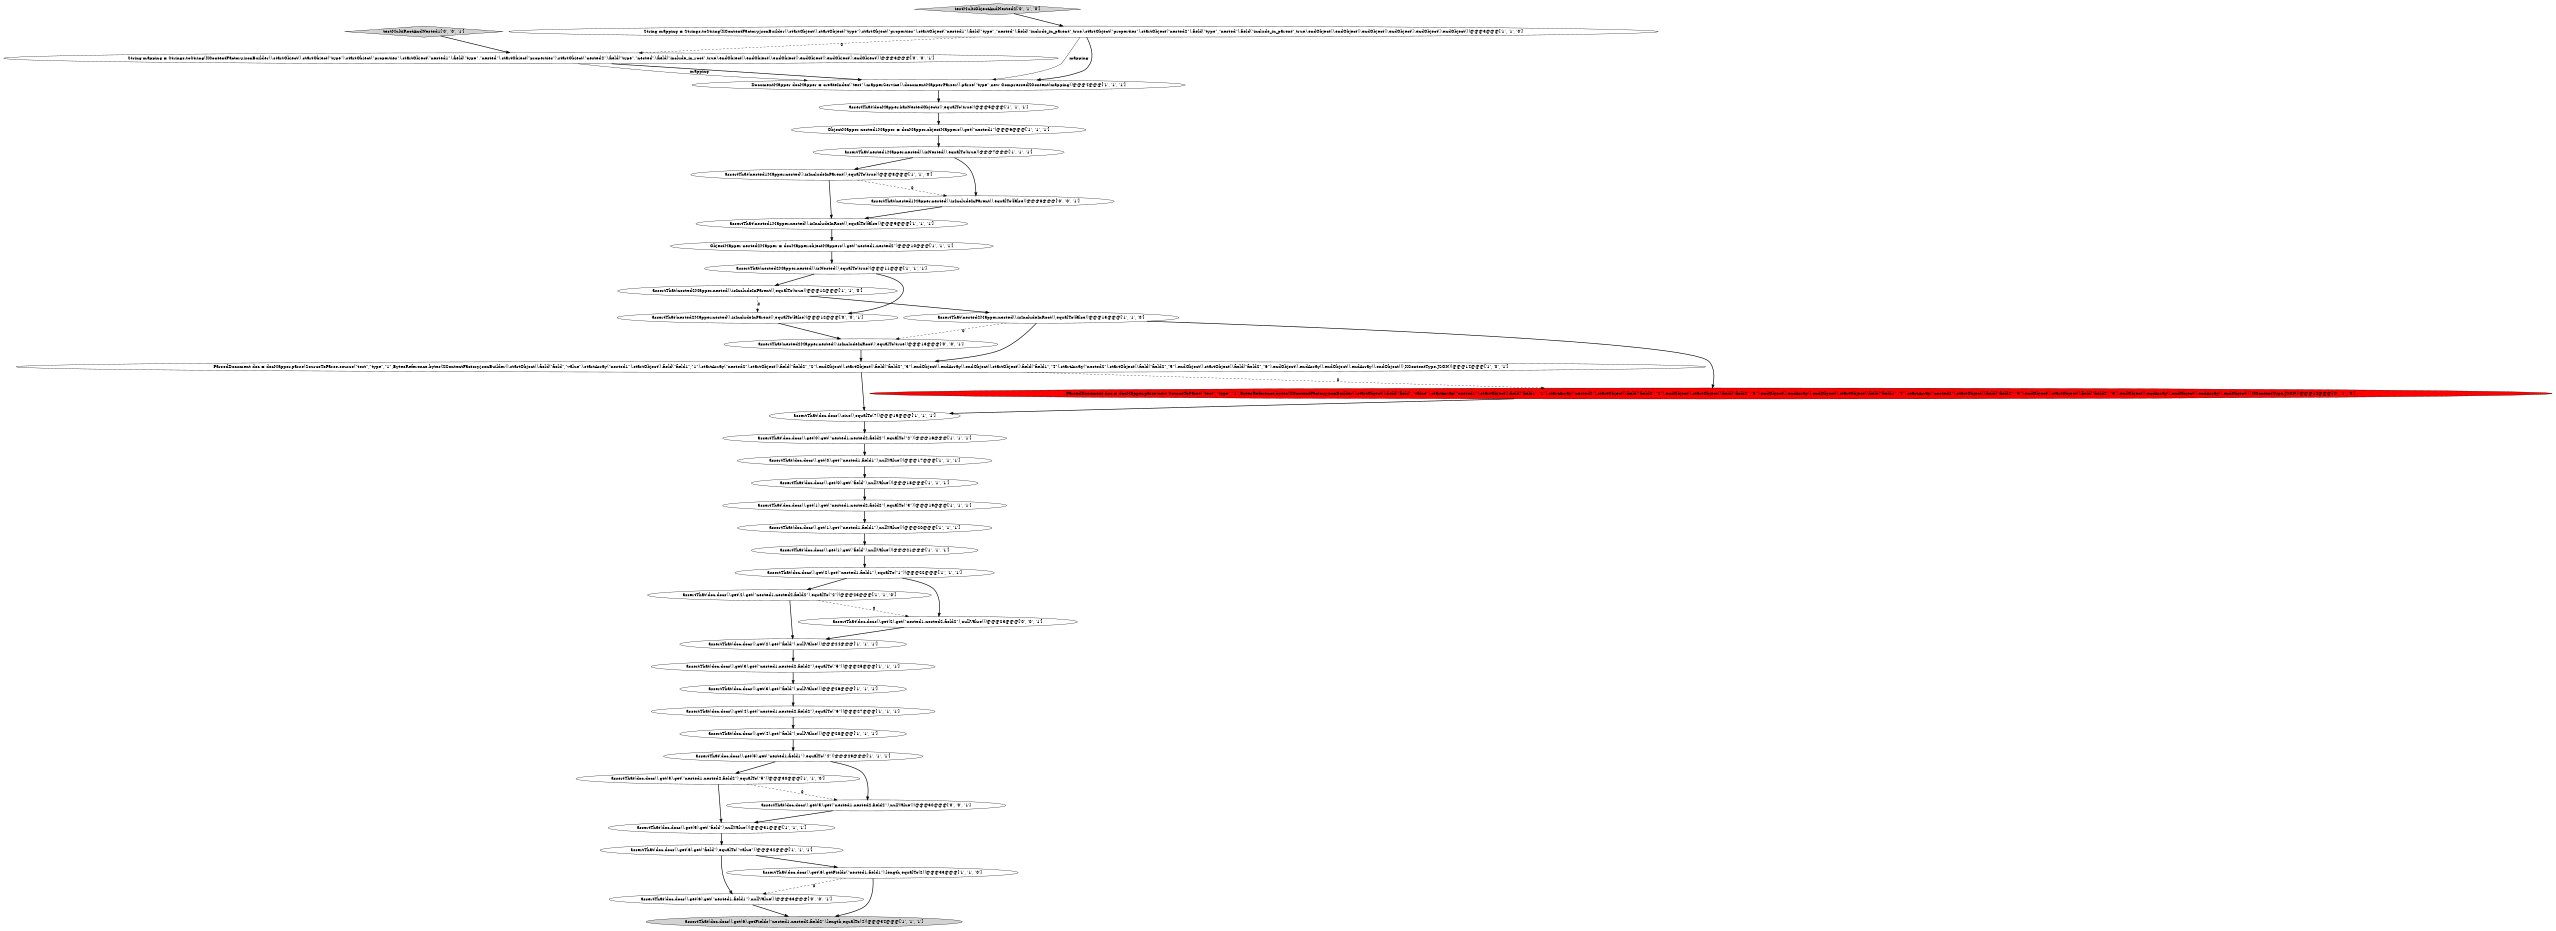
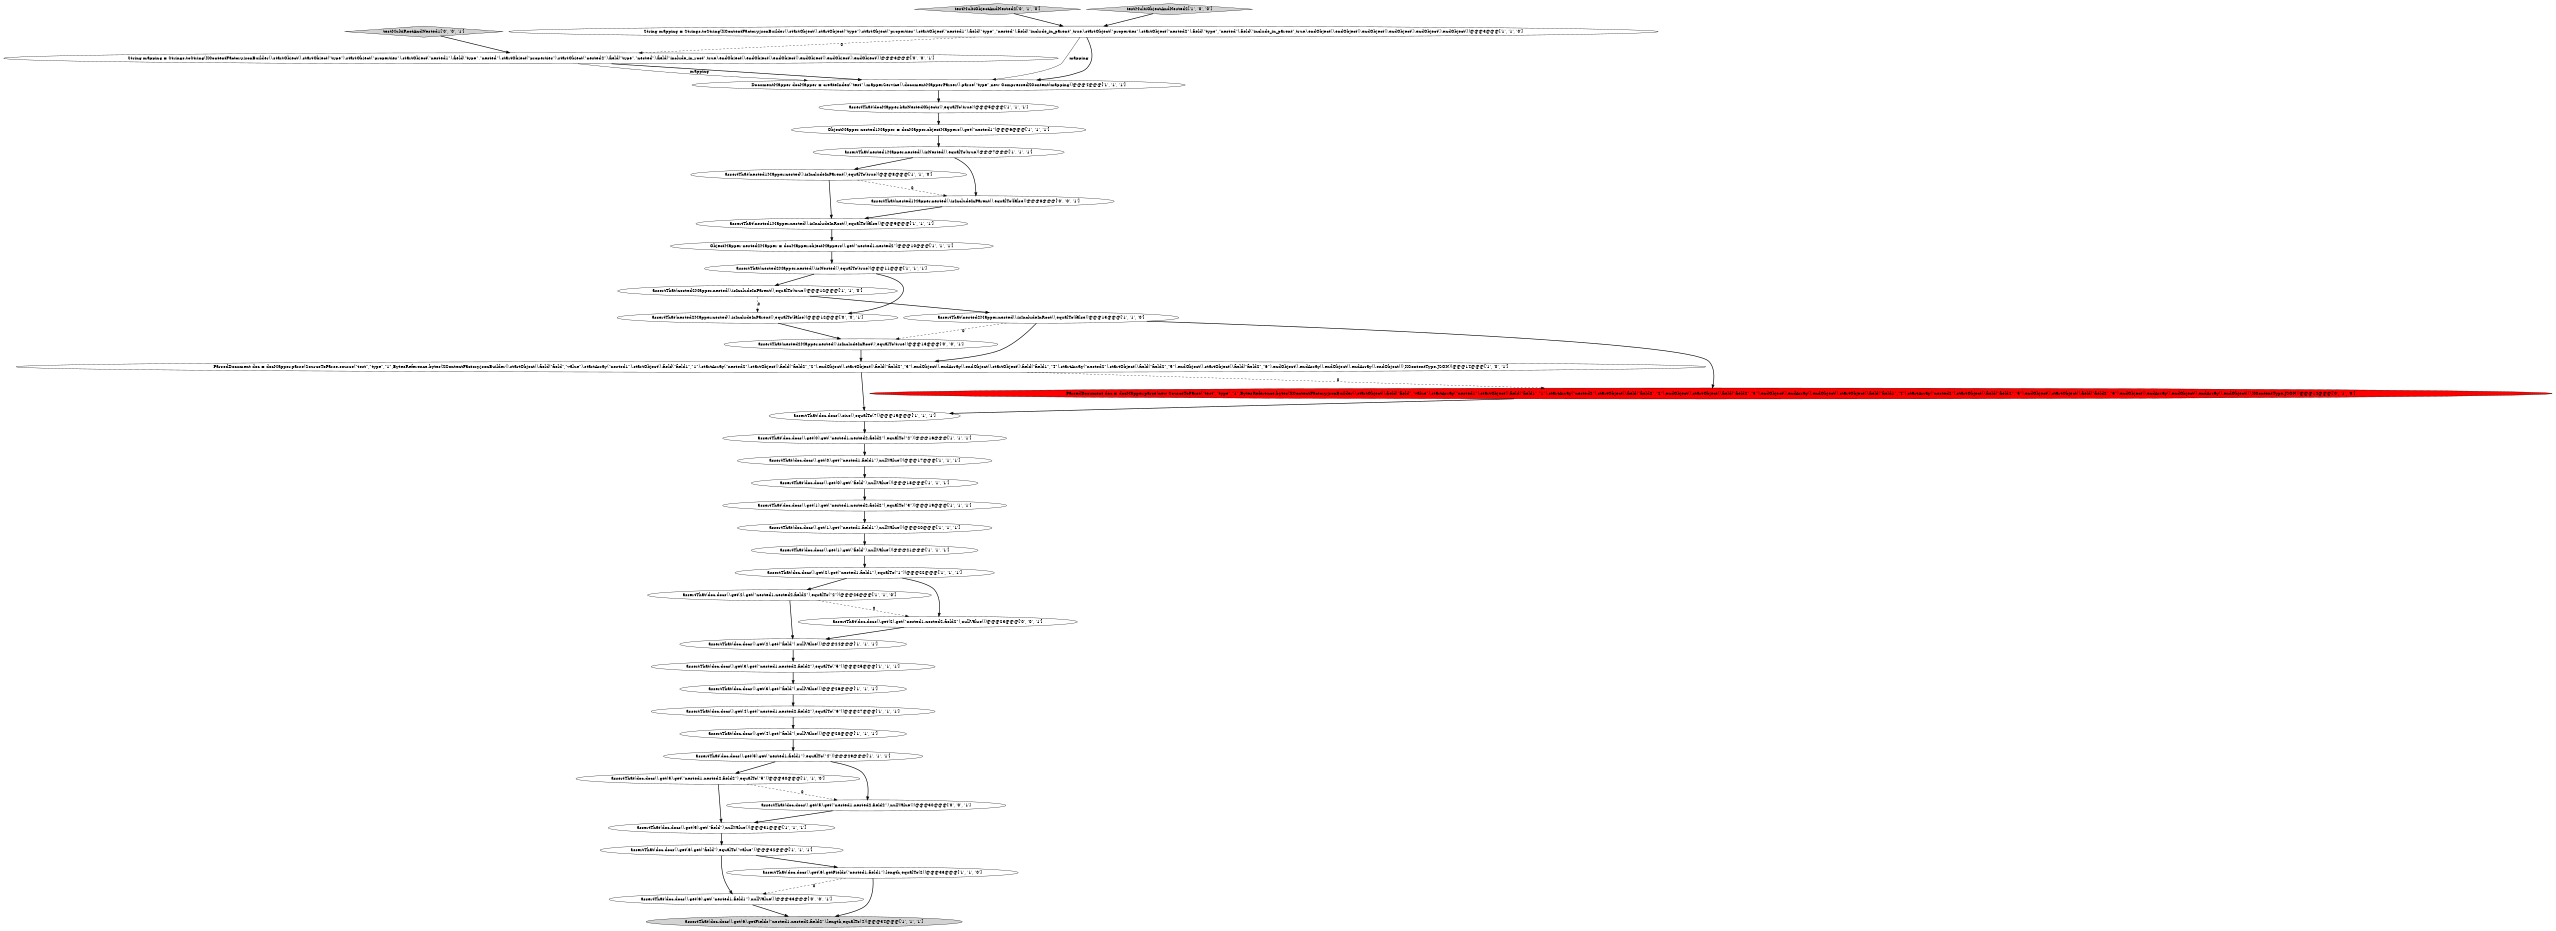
node "testMultiObjectAndNested2['1', '0', '0']": added
